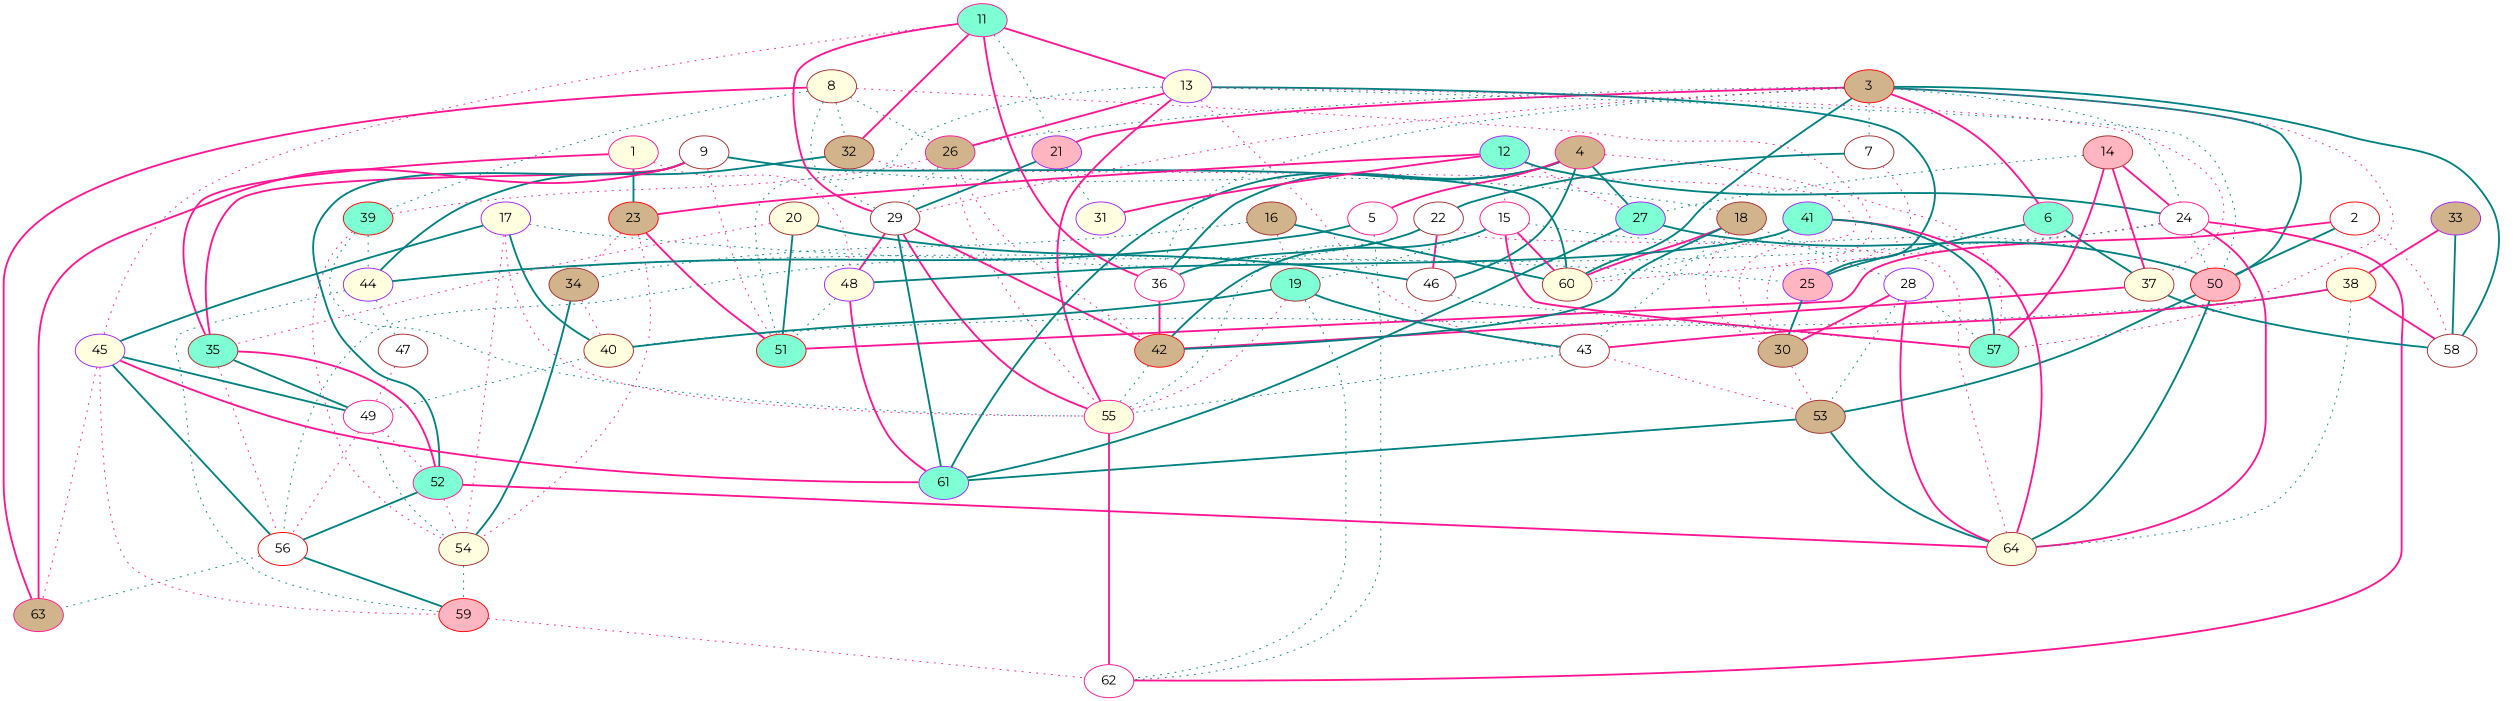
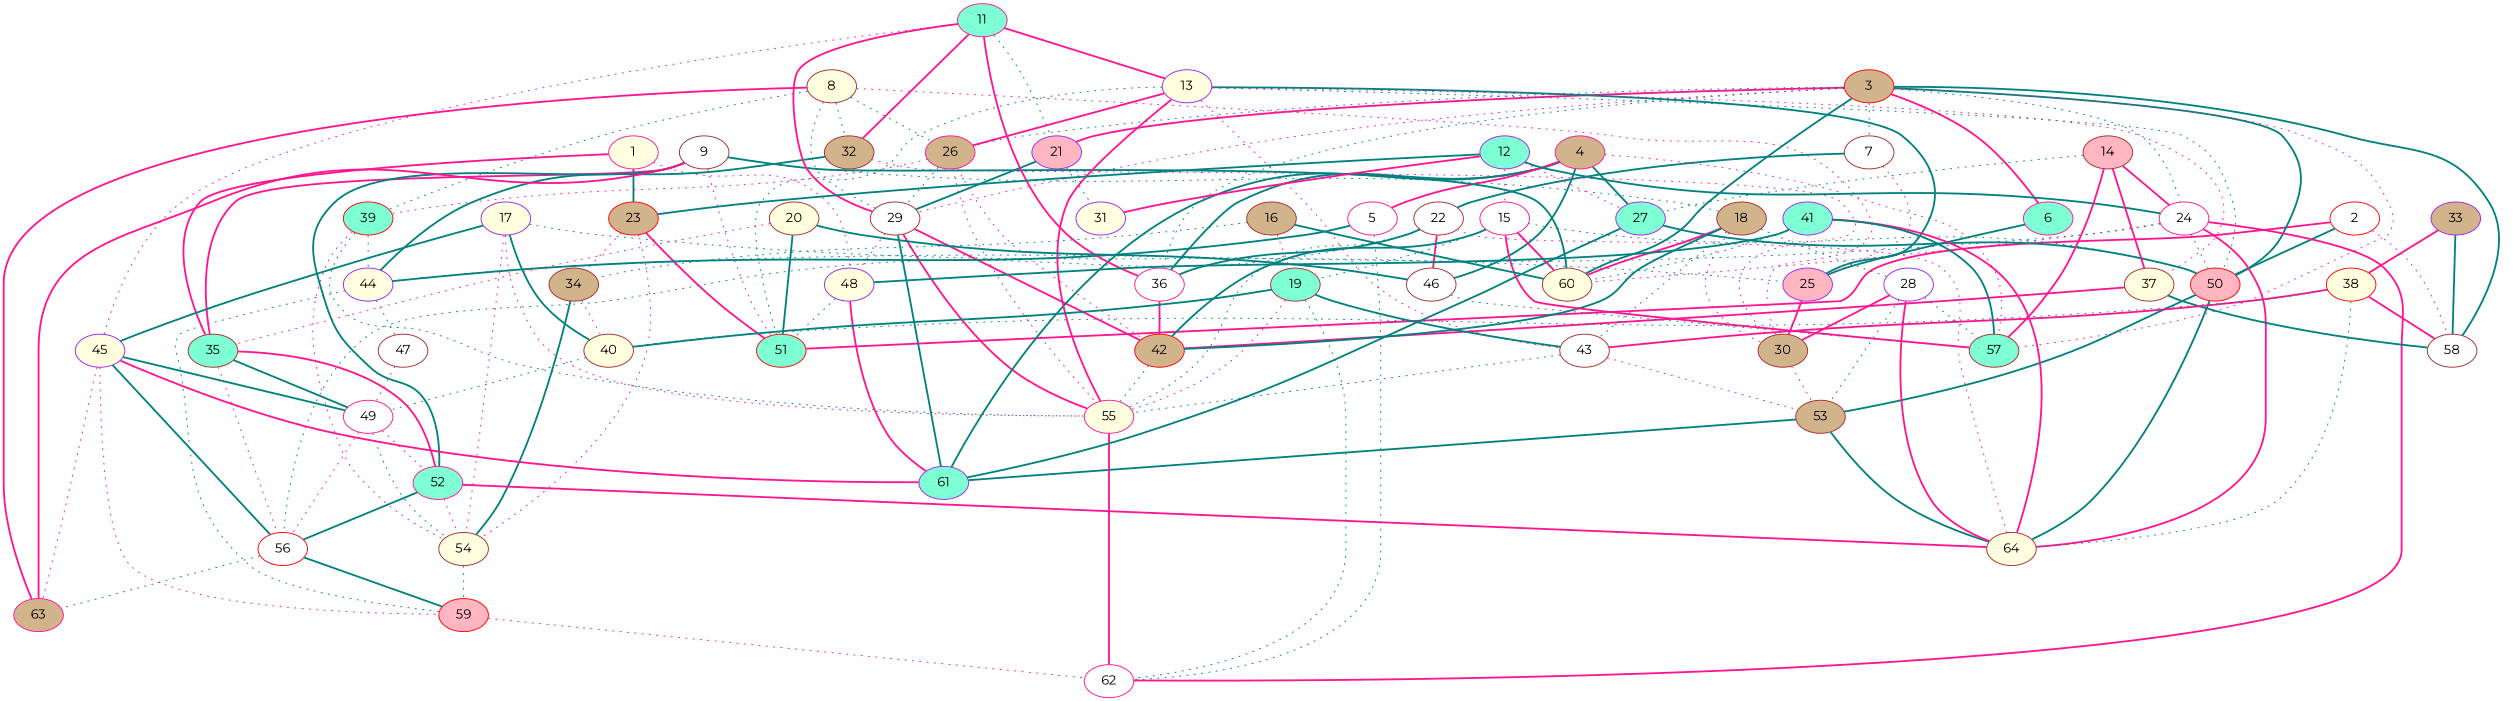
edge "12" -- "23": color deeppink -> teal
edge "29" -- "48": style bold -> dotted
edge "6" -- "37": removed
edge "25" -- "30": color teal -> deeppink
